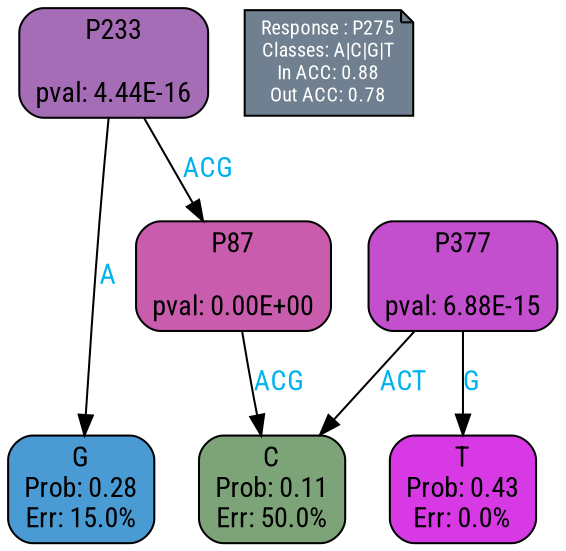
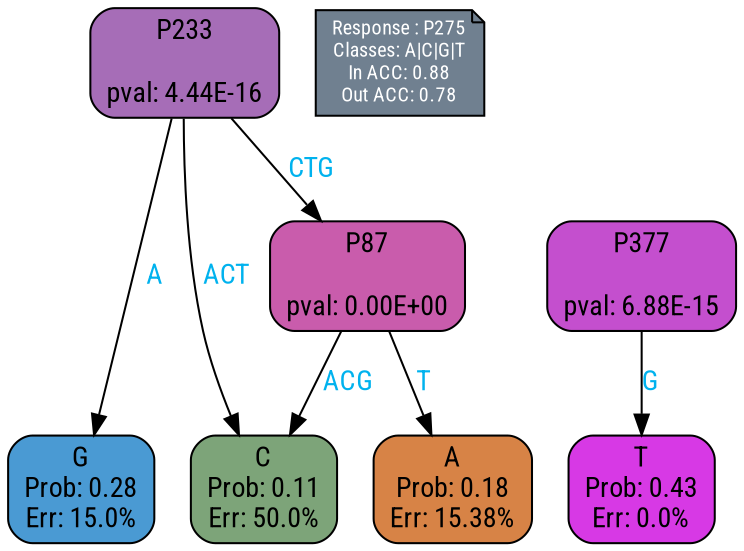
edge "P233 pval: 4.44E-16" -> "P87 pval: 0.00E+00": label "ACG" -> "CTG"
edge "P377 pval: 6.88E-15" -> "C Prob: 0.11 Err: 50.0%": now "P233 pval: 4.44E-16" -> "C Prob: 0.11 Err: 50.0%"
node "A Prob: 0.18 Err: 15.38%": added
